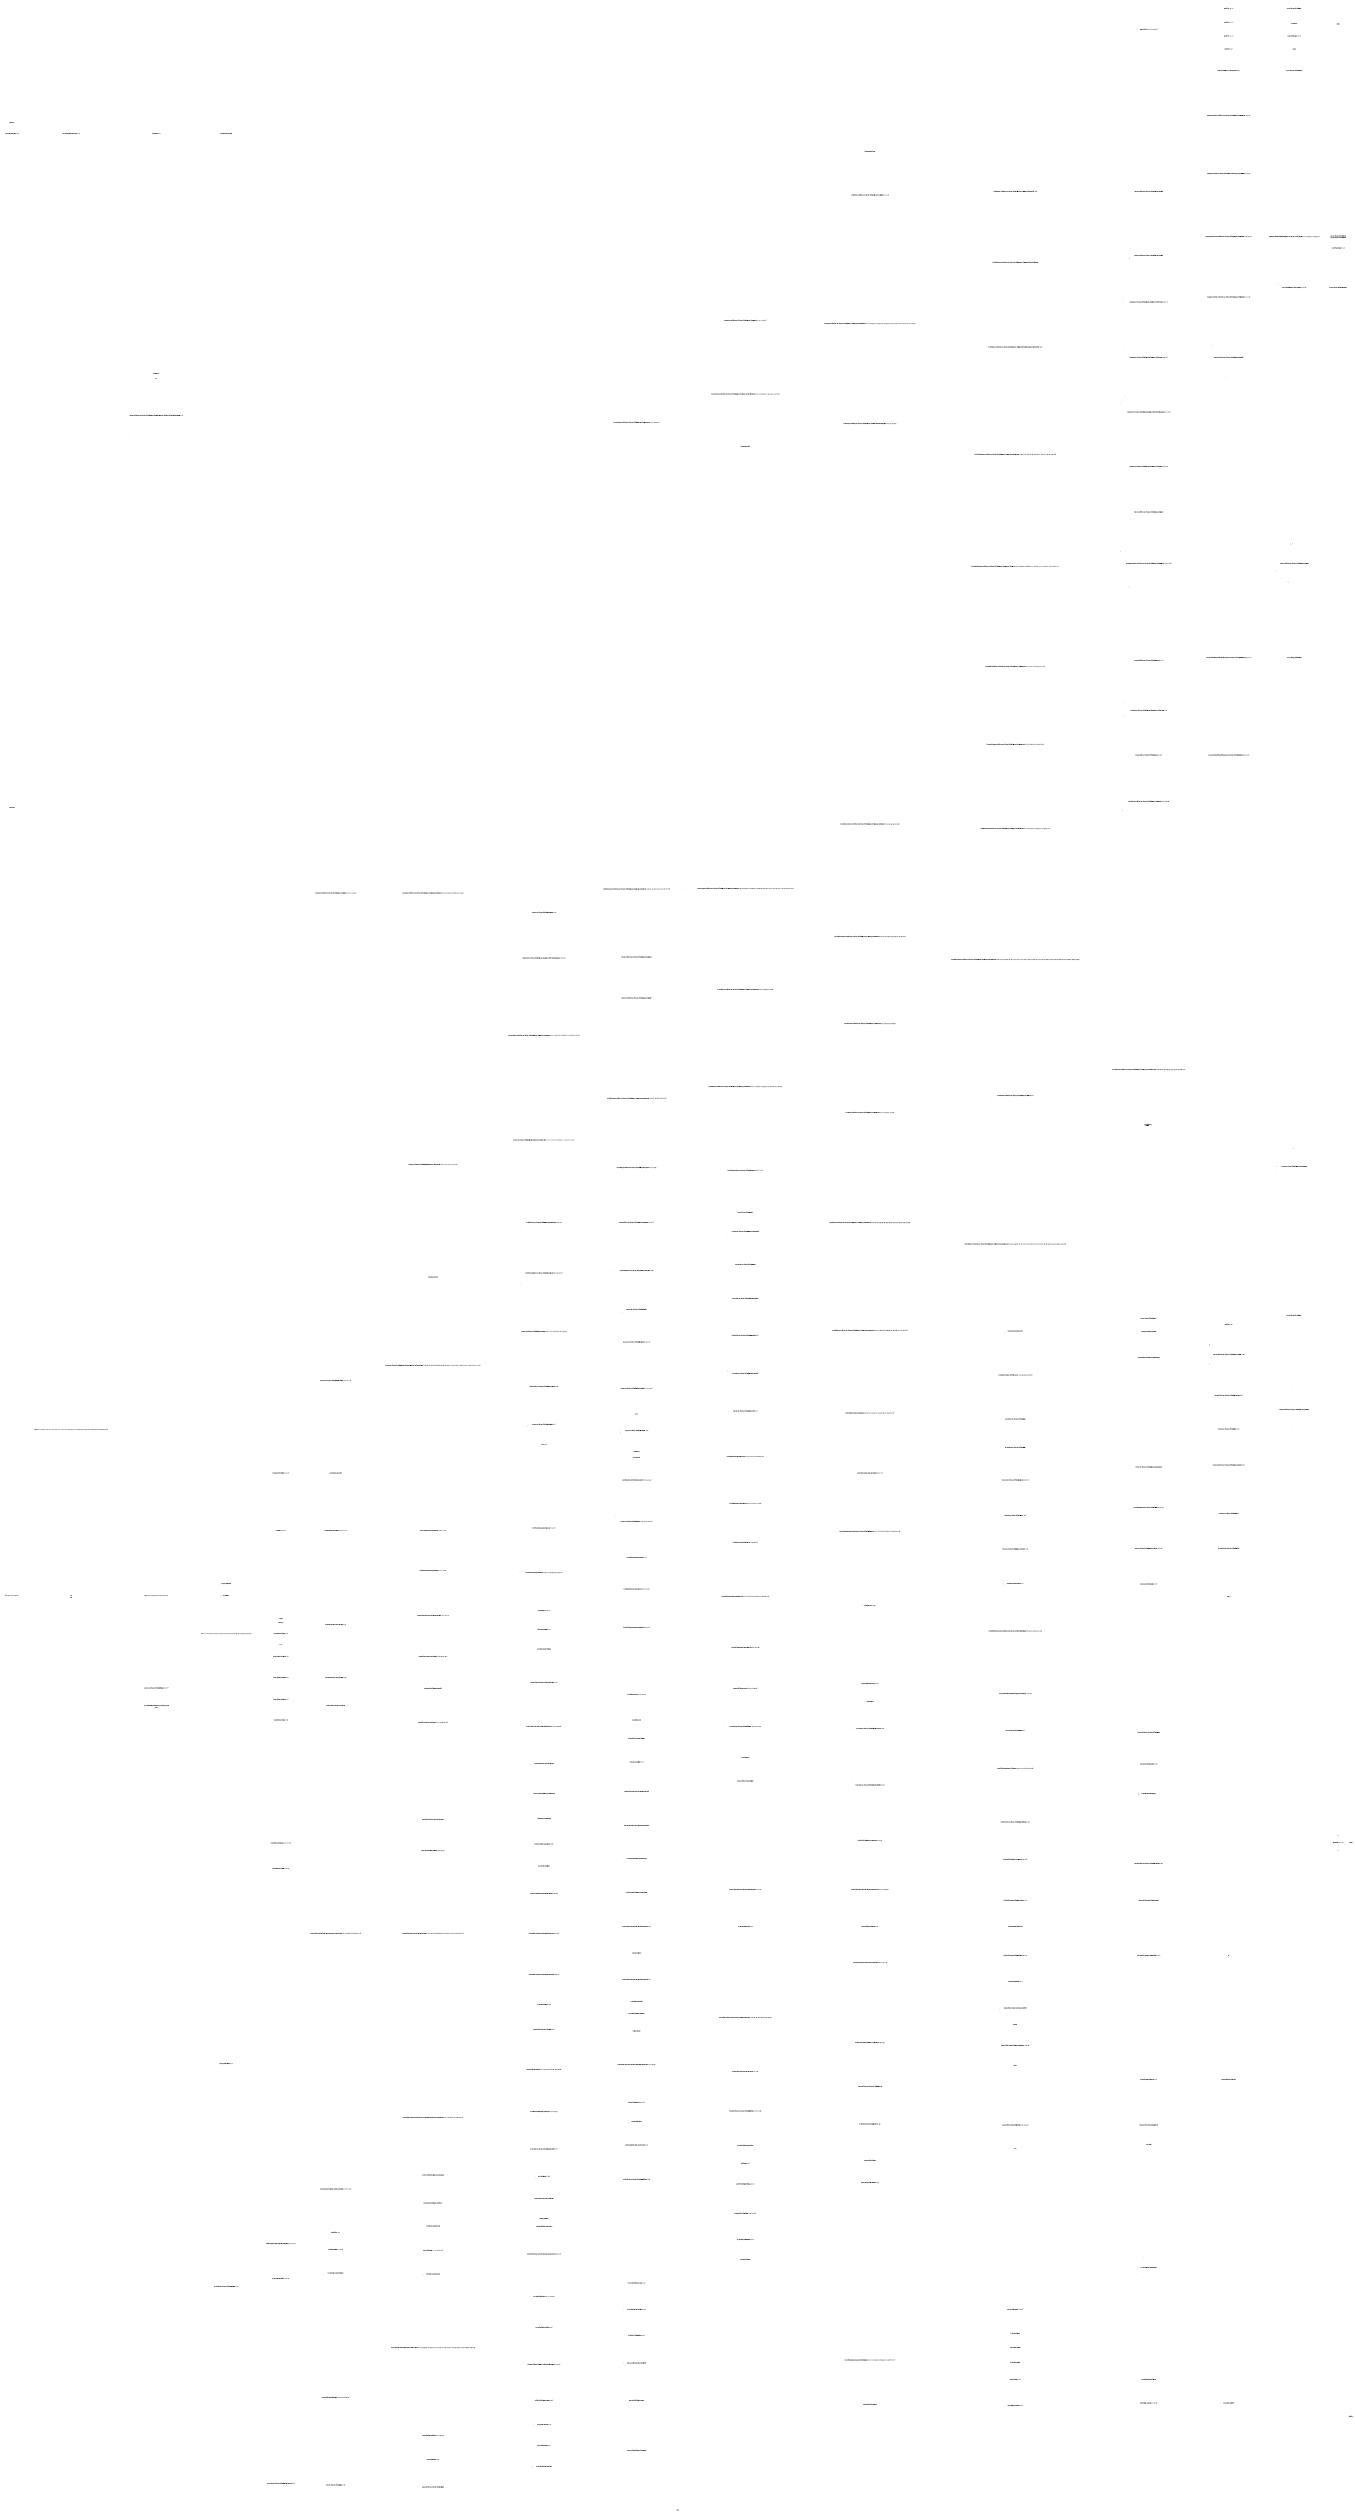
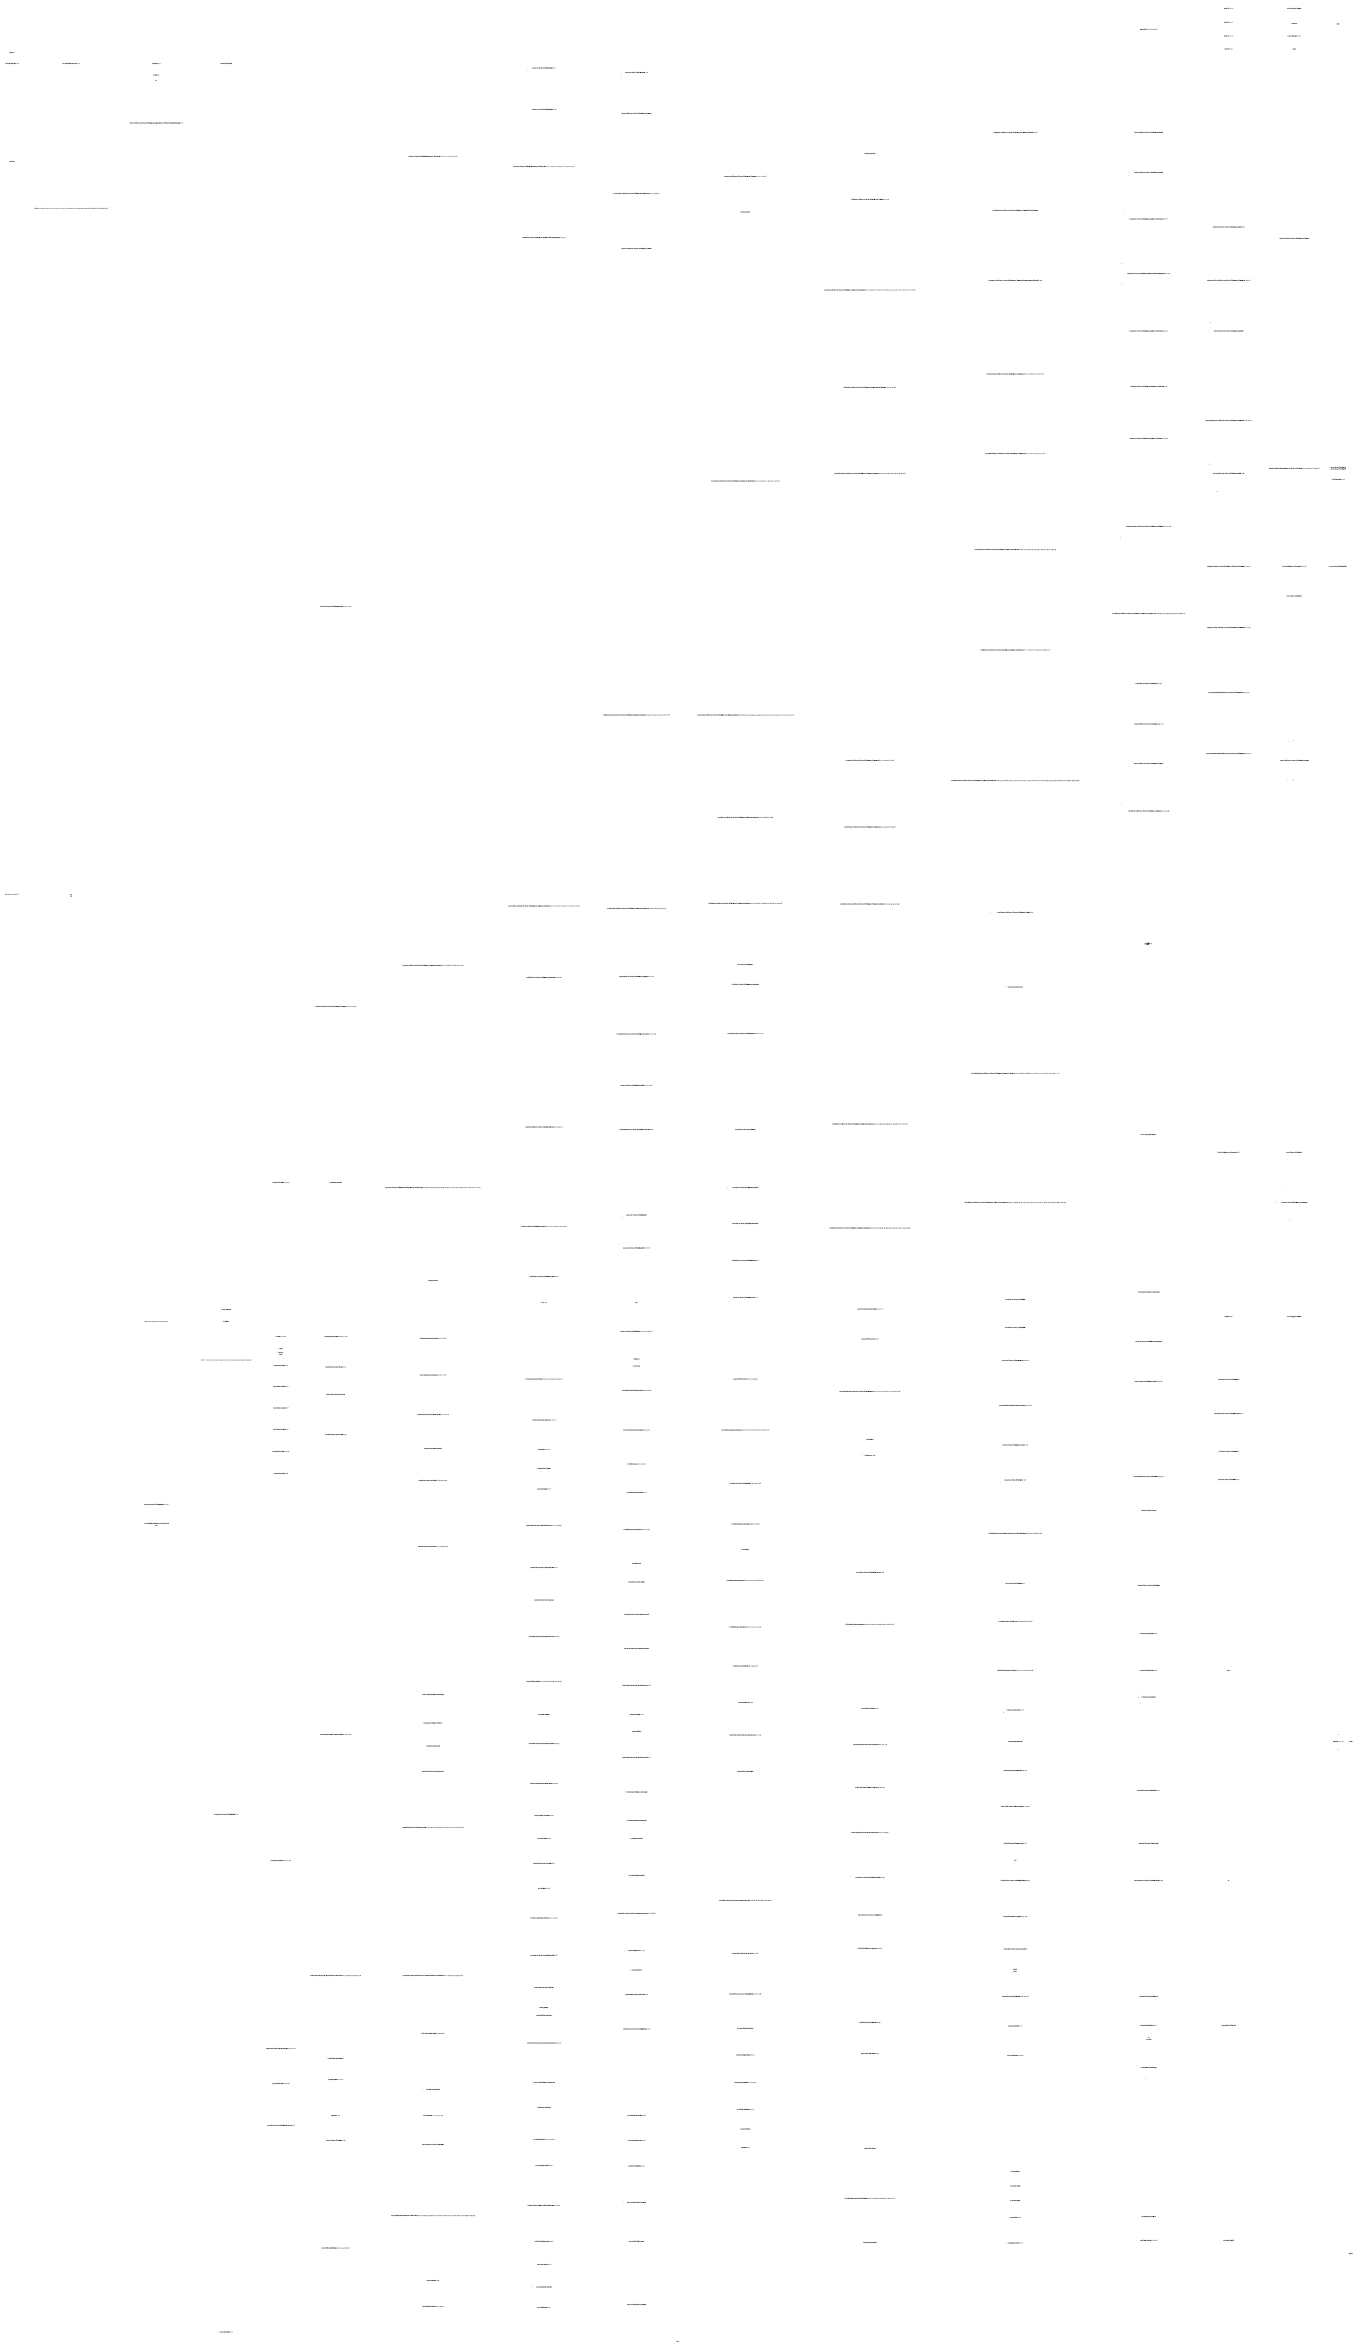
node "{_ZStltIiiEbRKSt4pairIT_T0_ES5_}": removed
